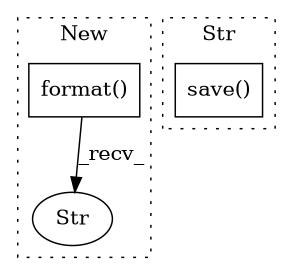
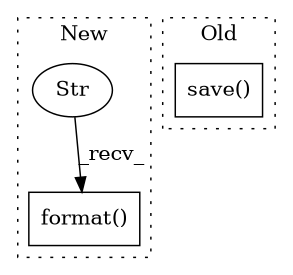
cluster "Str": label "Str" -> "Old"
edge "format()" -> "Str": reversed
